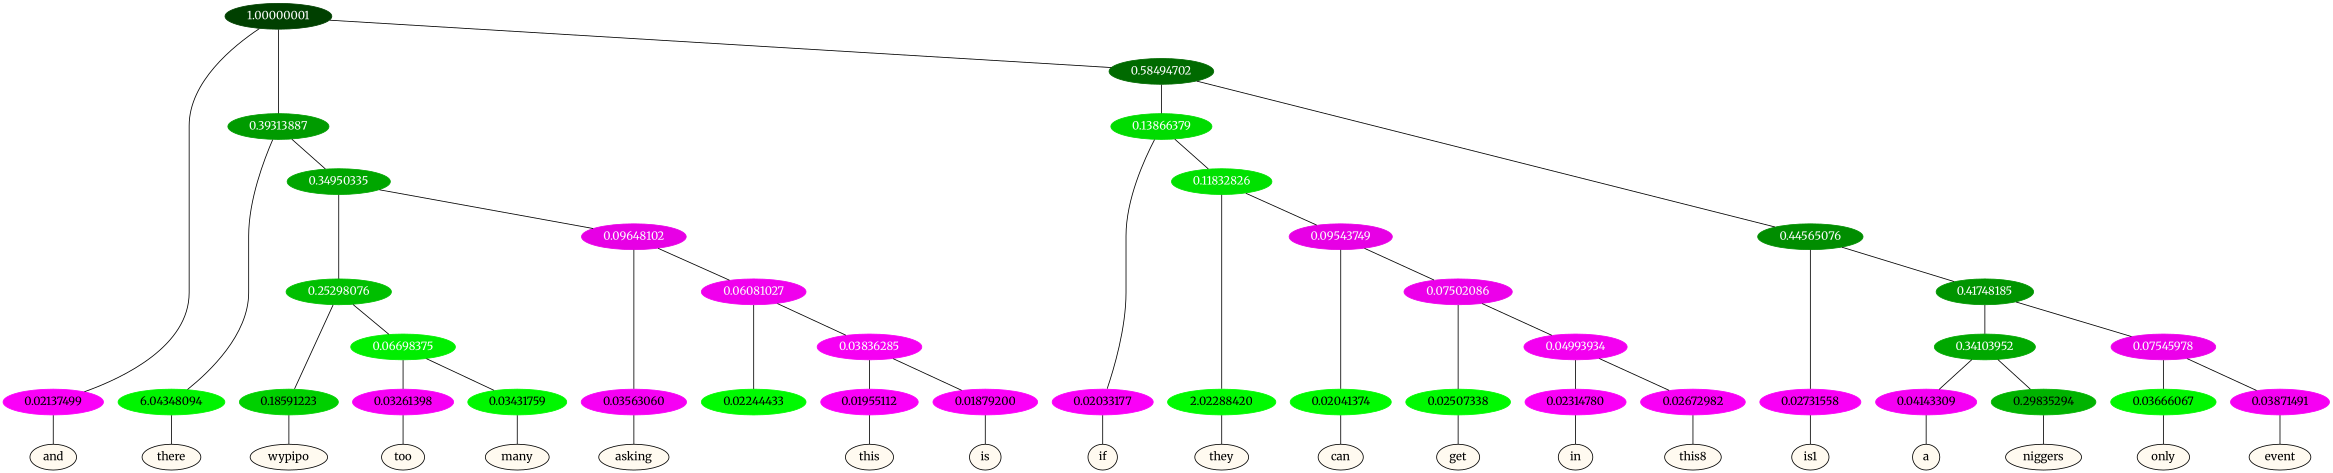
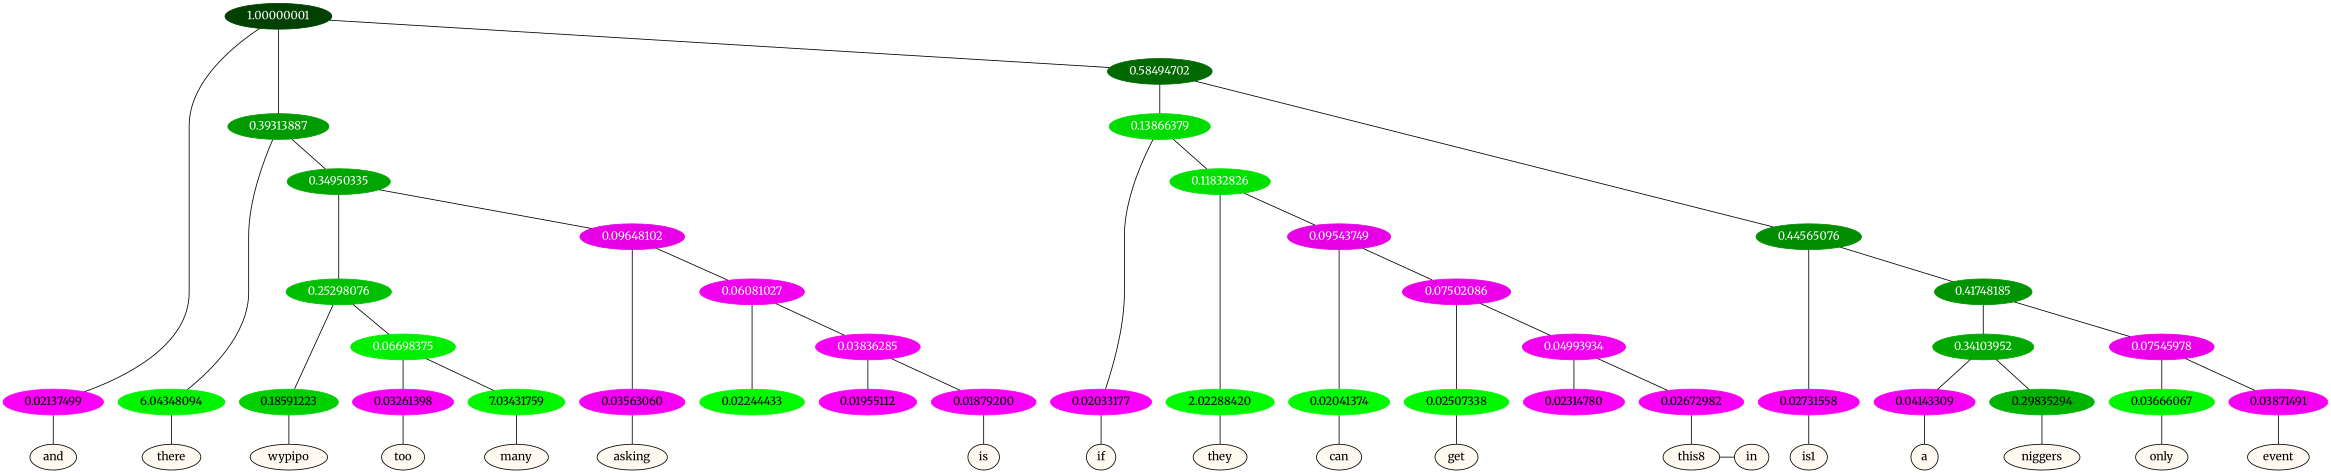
node "0.03431759": label "0.03431759" -> "7.03431759"
edge "0.02314780" -- "in": now "this8" -- "in"
node "this": removed
